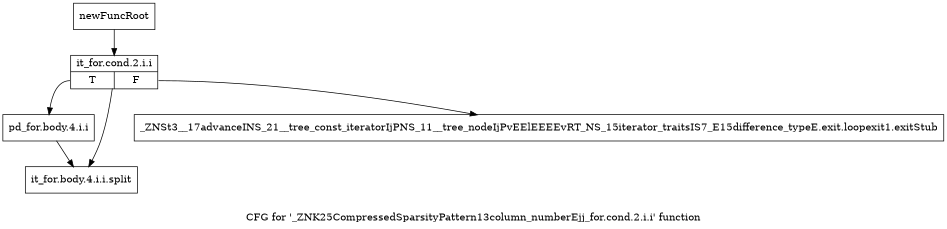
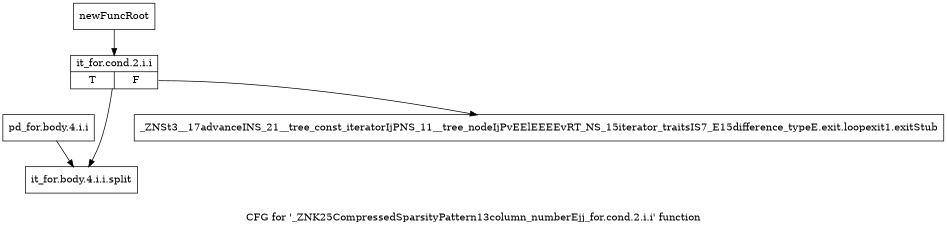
edge "it_for.cond.2.i.i" -> "pd_for.body.4.i.i": removed
